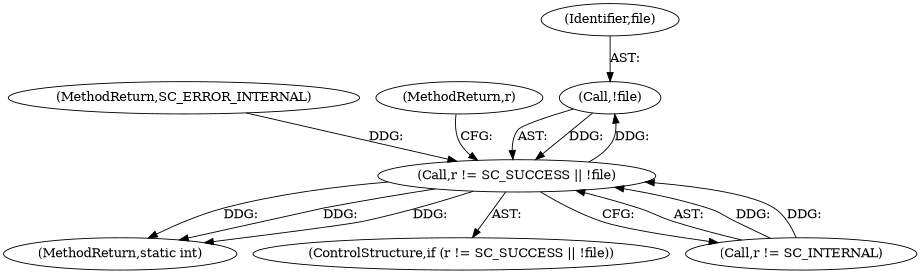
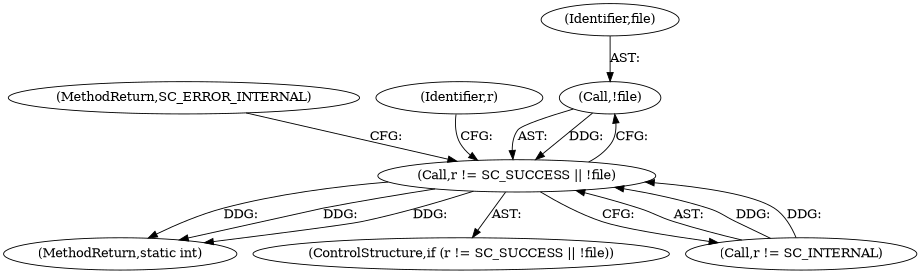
node "(MethodReturn,r)": label "(MethodReturn,r)" -> "(Identifier,r)"
edge "(MethodReturn,SC_ERROR_INTERNAL)" -> "(Call,r != SC_SUCCESS || !file)": label "DDG: " -> "CFG: "
edge "(Call,r != SC_SUCCESS || !file)" -> "(Call,!file)": label "DDG: " -> "CFG: "
